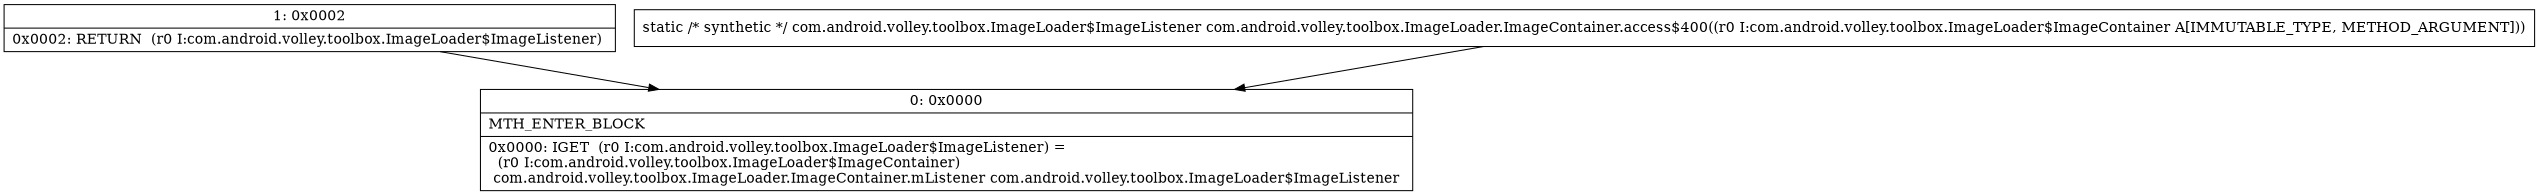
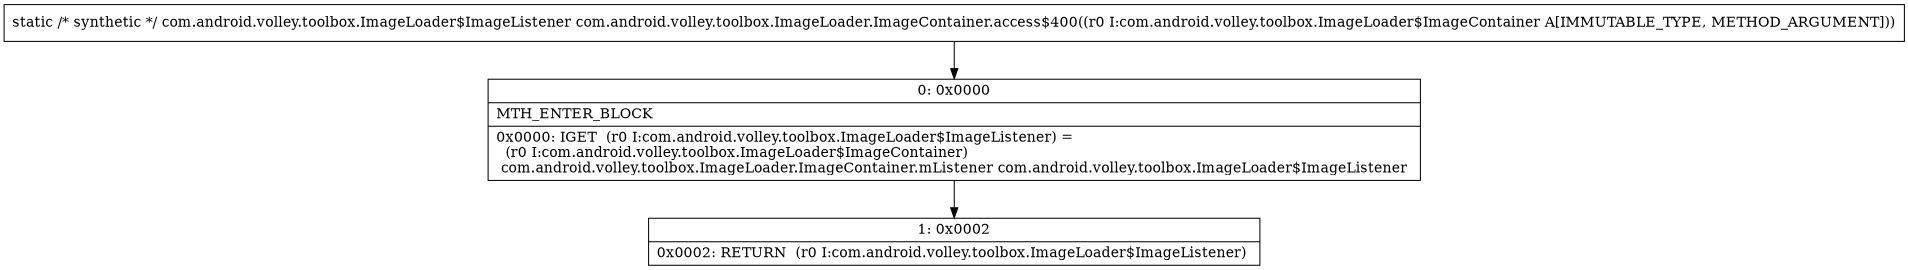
edge "1: 0x0002" -> "0: 0x0000": reversed
